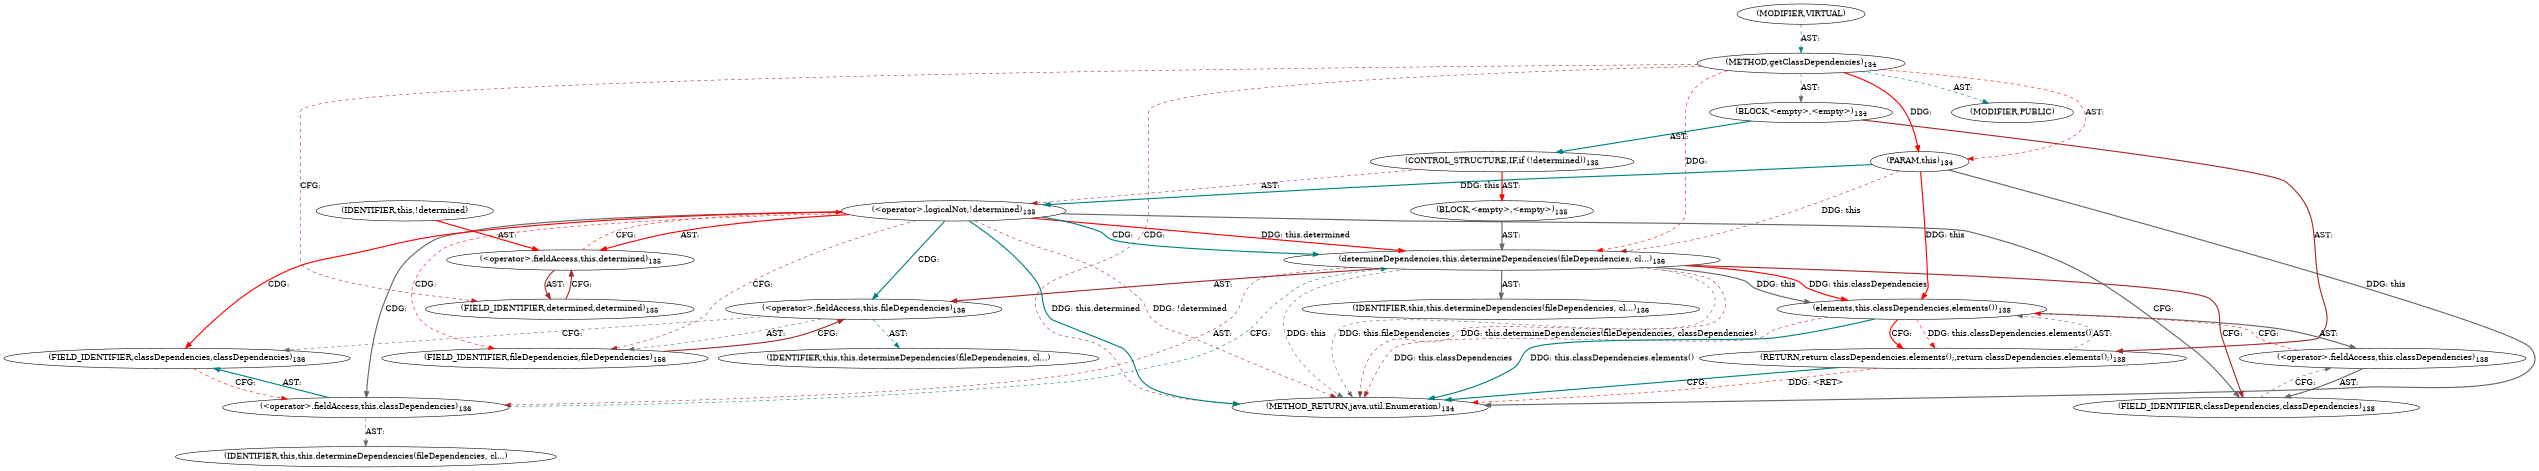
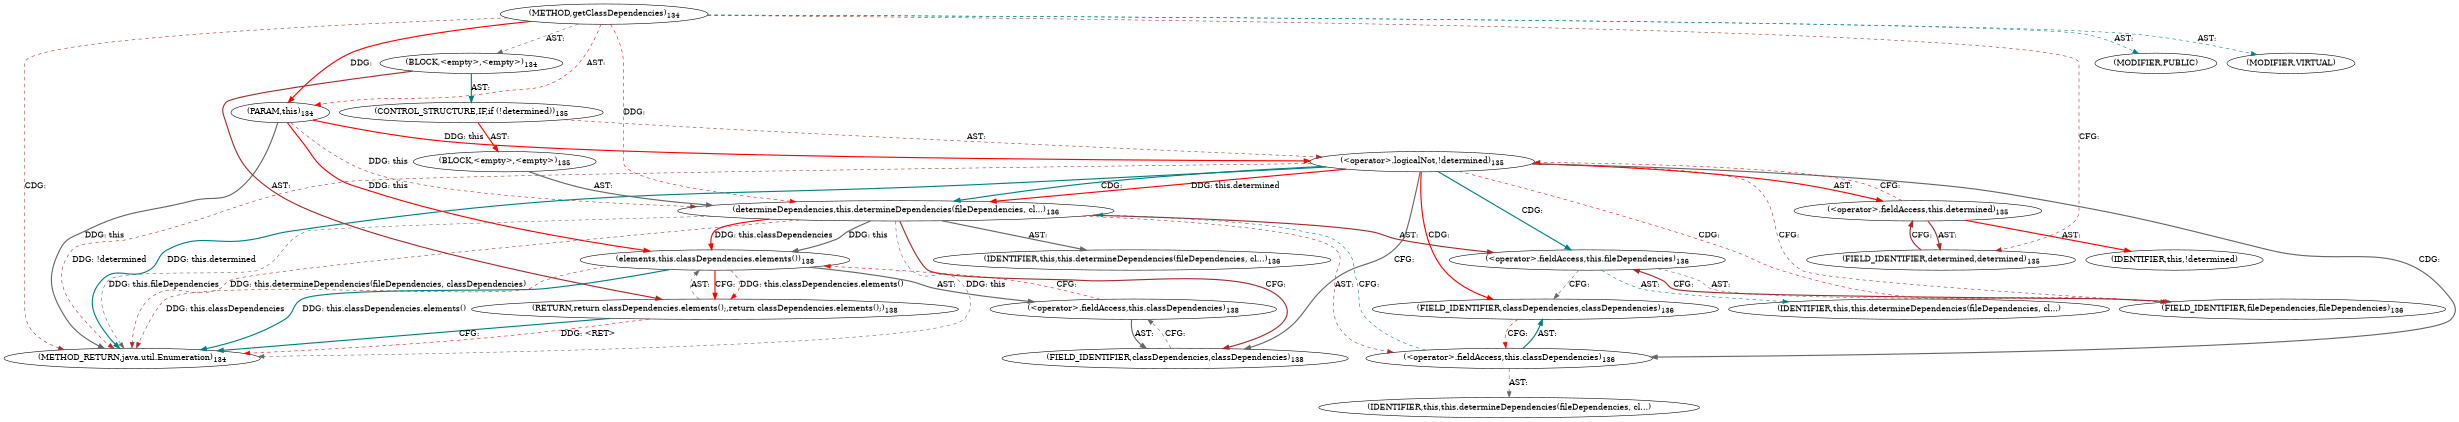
edge "(MODIFIER,VIRTUAL)" -> "(METHOD,getClassDependencies)": reversed
edge "(PARAM,this)" -> "(<operator>.logicalNot,!determined)": color teal -> red
edge "(IDENTIFIER,this,!determined)" -> "(<operator>.fieldAccess,this.determined)": reversed
node "(FIELD_IDENTIFIER,fileDependencies,fileDependencies)": text "156" -> "136"
